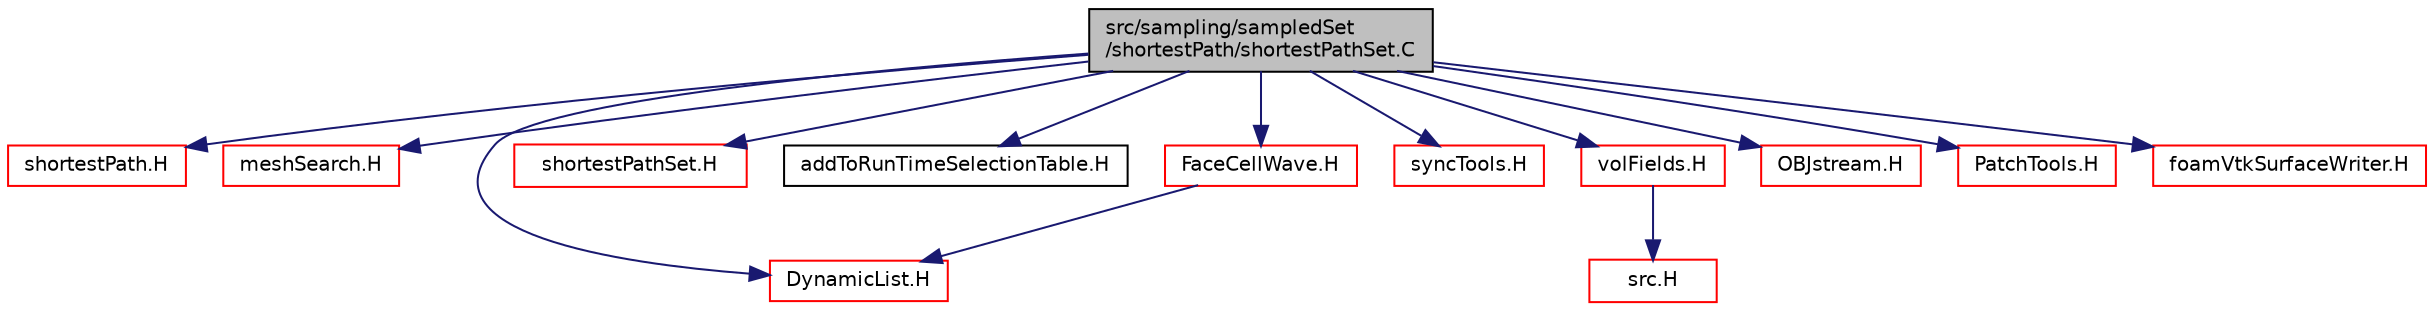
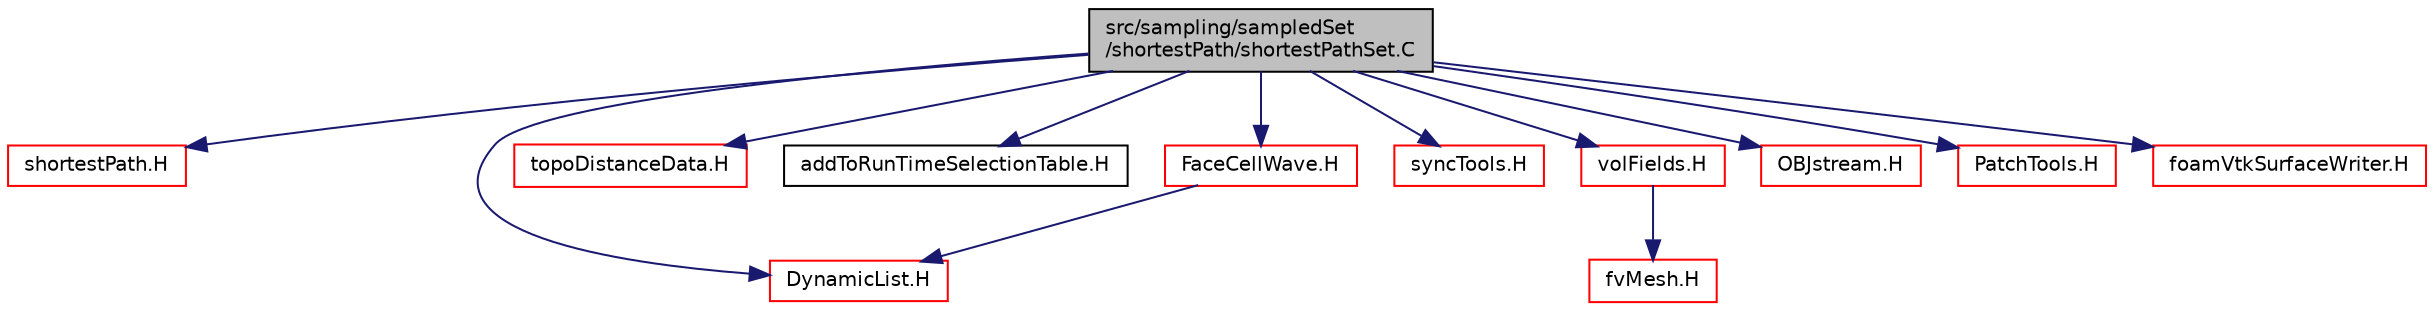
node "meshSearch.H": removed
node "shortestPathSet.H": label "shortestPathSet.H" -> "topoDistanceData.H"
node "src.H": label "src.H" -> "fvMesh.H"
